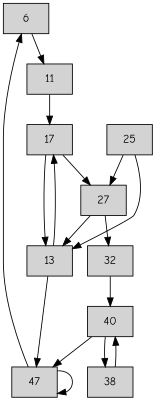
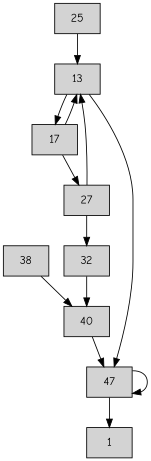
node "6": label "6" -> "1"
node "11": removed
edge "25" -> "27": removed
edge "40" -> "38": removed
